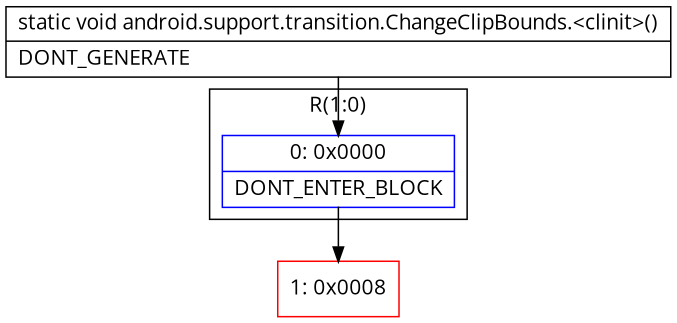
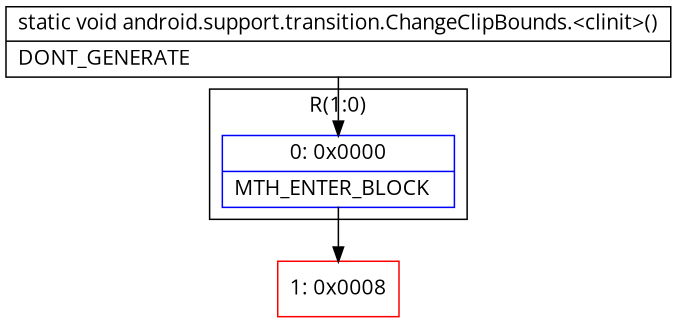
node "0: 0x0000": text "DONT_ENTER_BLOCK" -> "MTH_ENTER_BLOCK"
